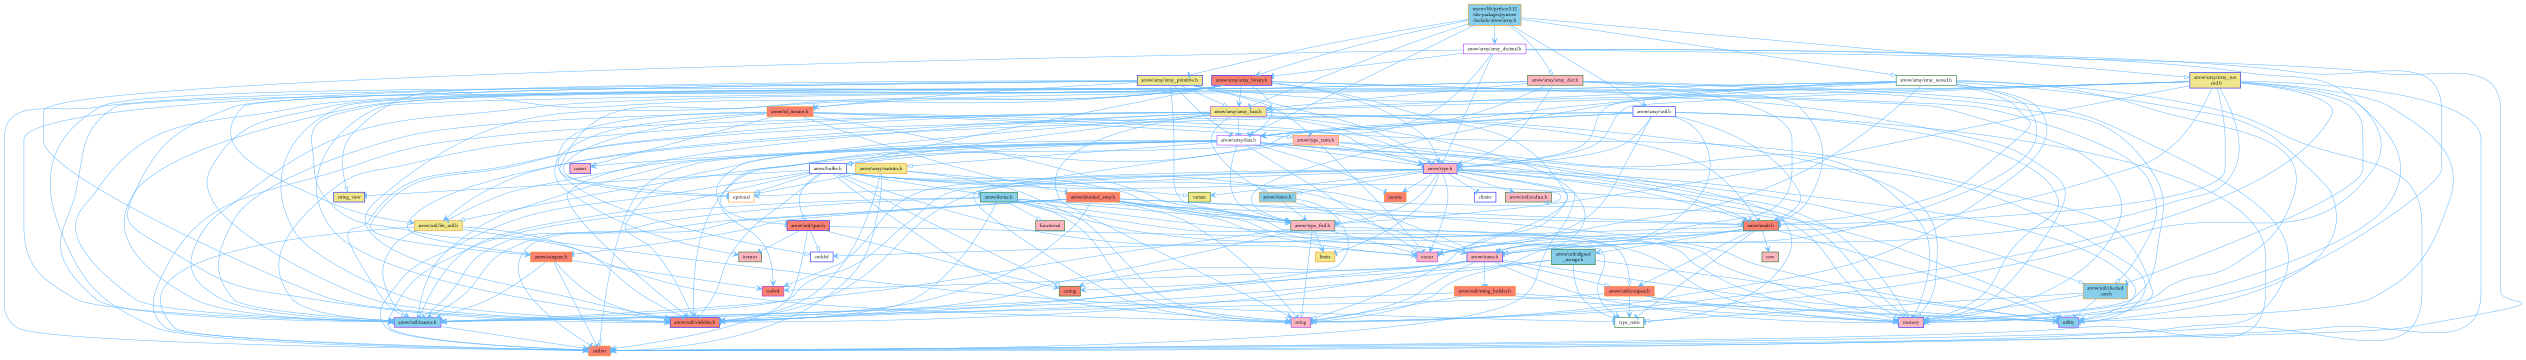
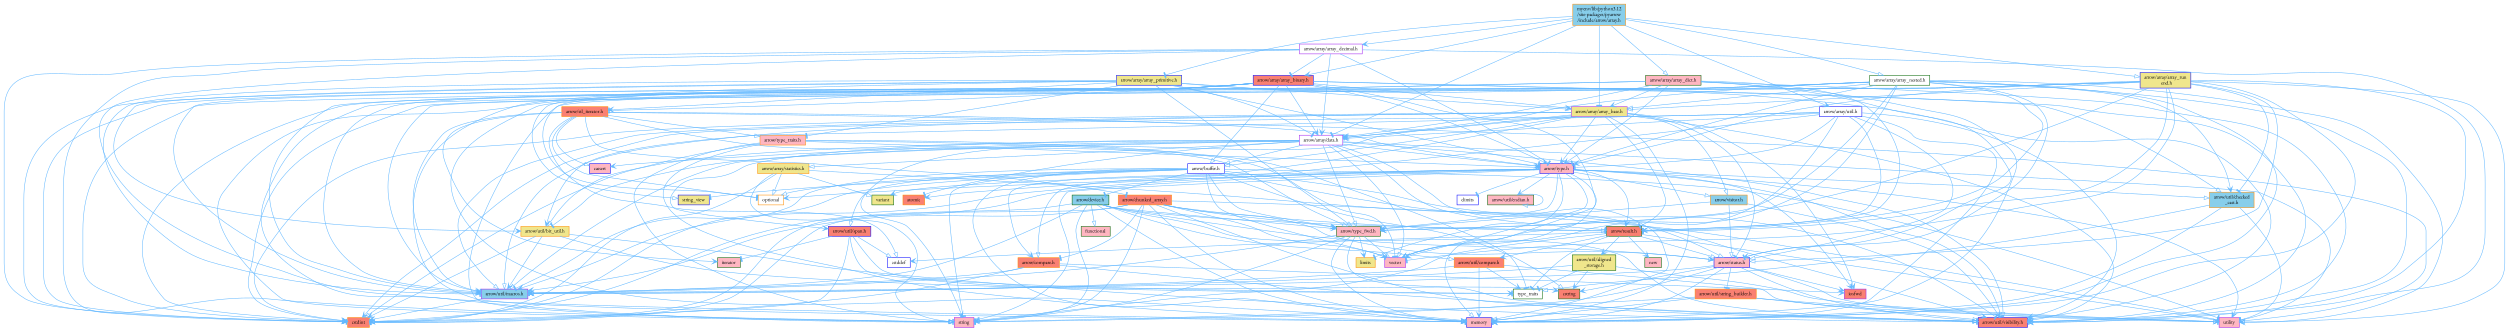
edge "arrow/array/array_nested.h" -> "arrow/util/checked _cast.h": added
edge "arrow/array/data.h" -> "arrow/util/span.h": arrowhead tee -> vee
node "arrow/util/aligned _storage.h": fillcolor skyblue -> khaki
edge "arrow/status.h" -> "arrow/util/compare.h": removed
node "utility": fillcolor skyblue -> lightpink
